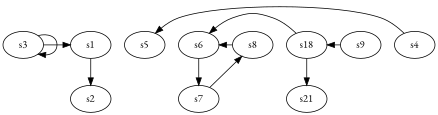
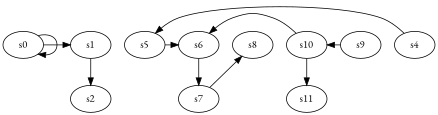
node "s3": label "s3" -> "s0"
edge "s8" -> "s6": now "s5" -> "s6"
node "s18": label "s18" -> "s10"
node "s21": label "s21" -> "s11"
